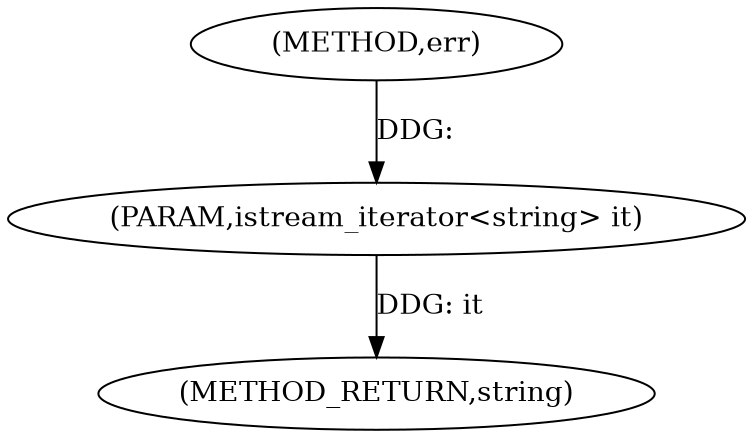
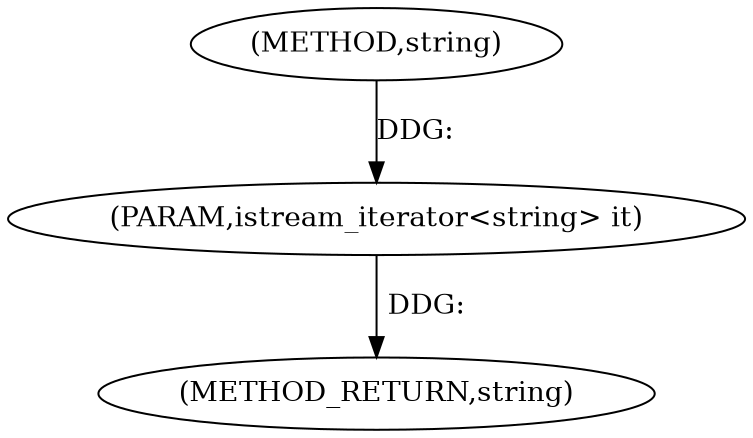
node "(METHOD,err)": label "(METHOD,err)" -> "(METHOD,string)"
edge "(PARAM,istream_iterator<string> it)" -> "(METHOD_RETURN,string)": label "DDG: it" -> "DDG: "
